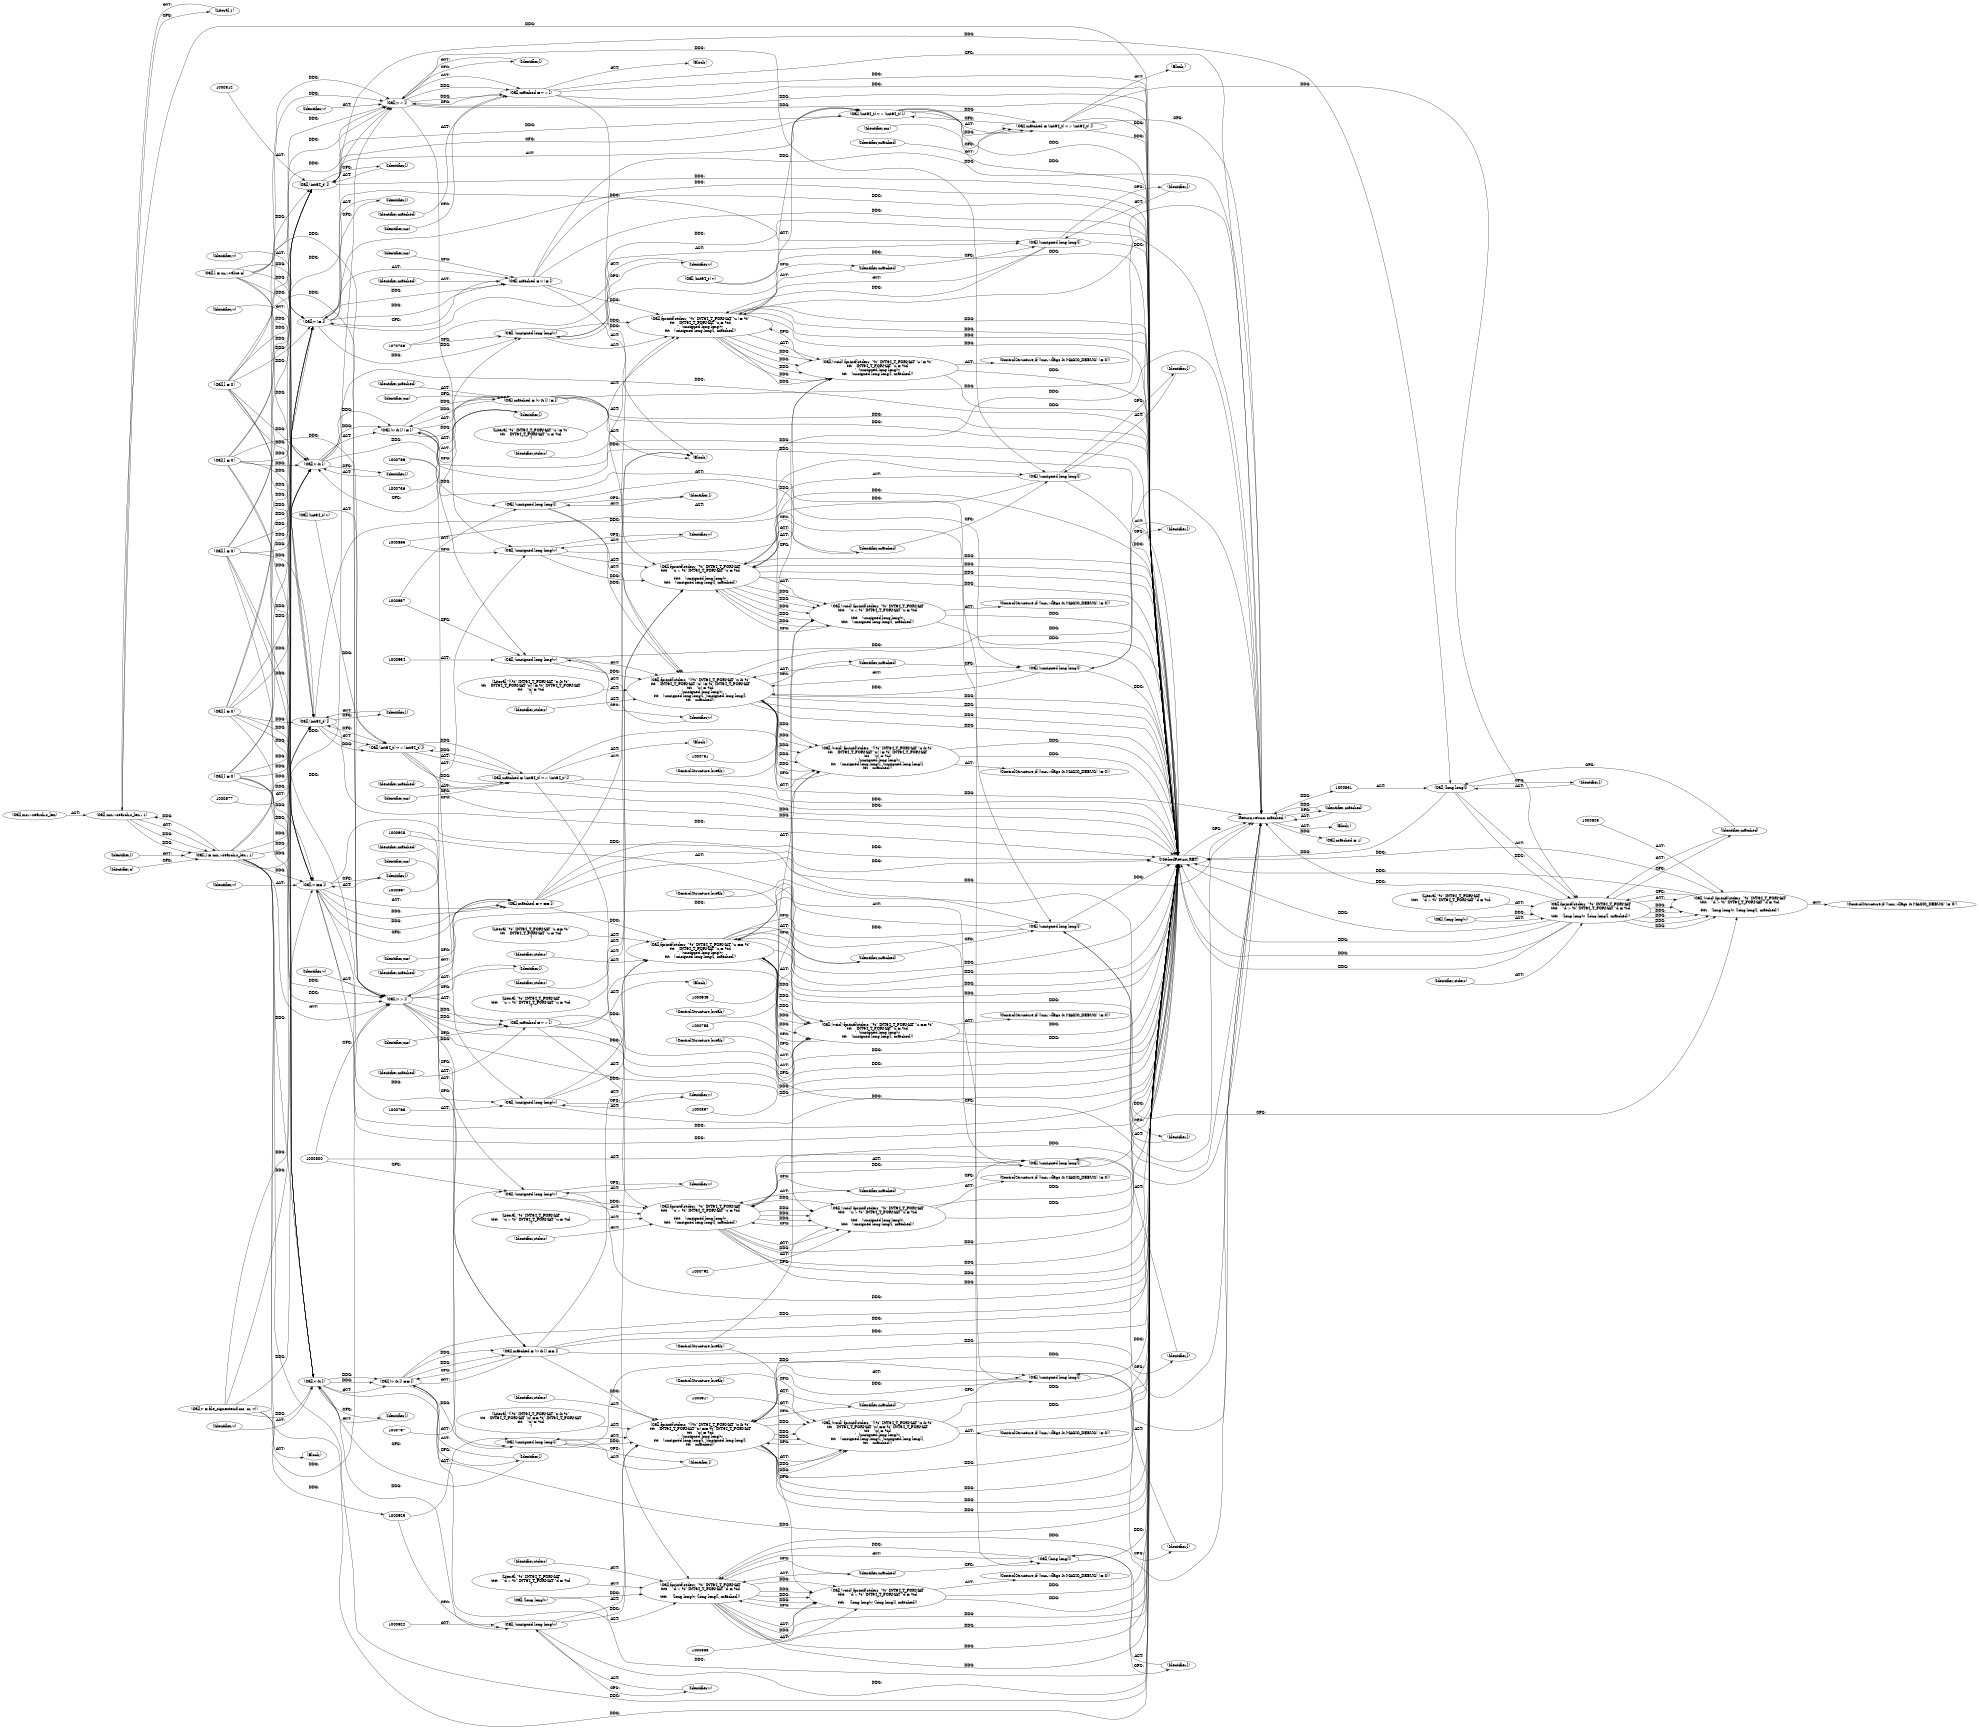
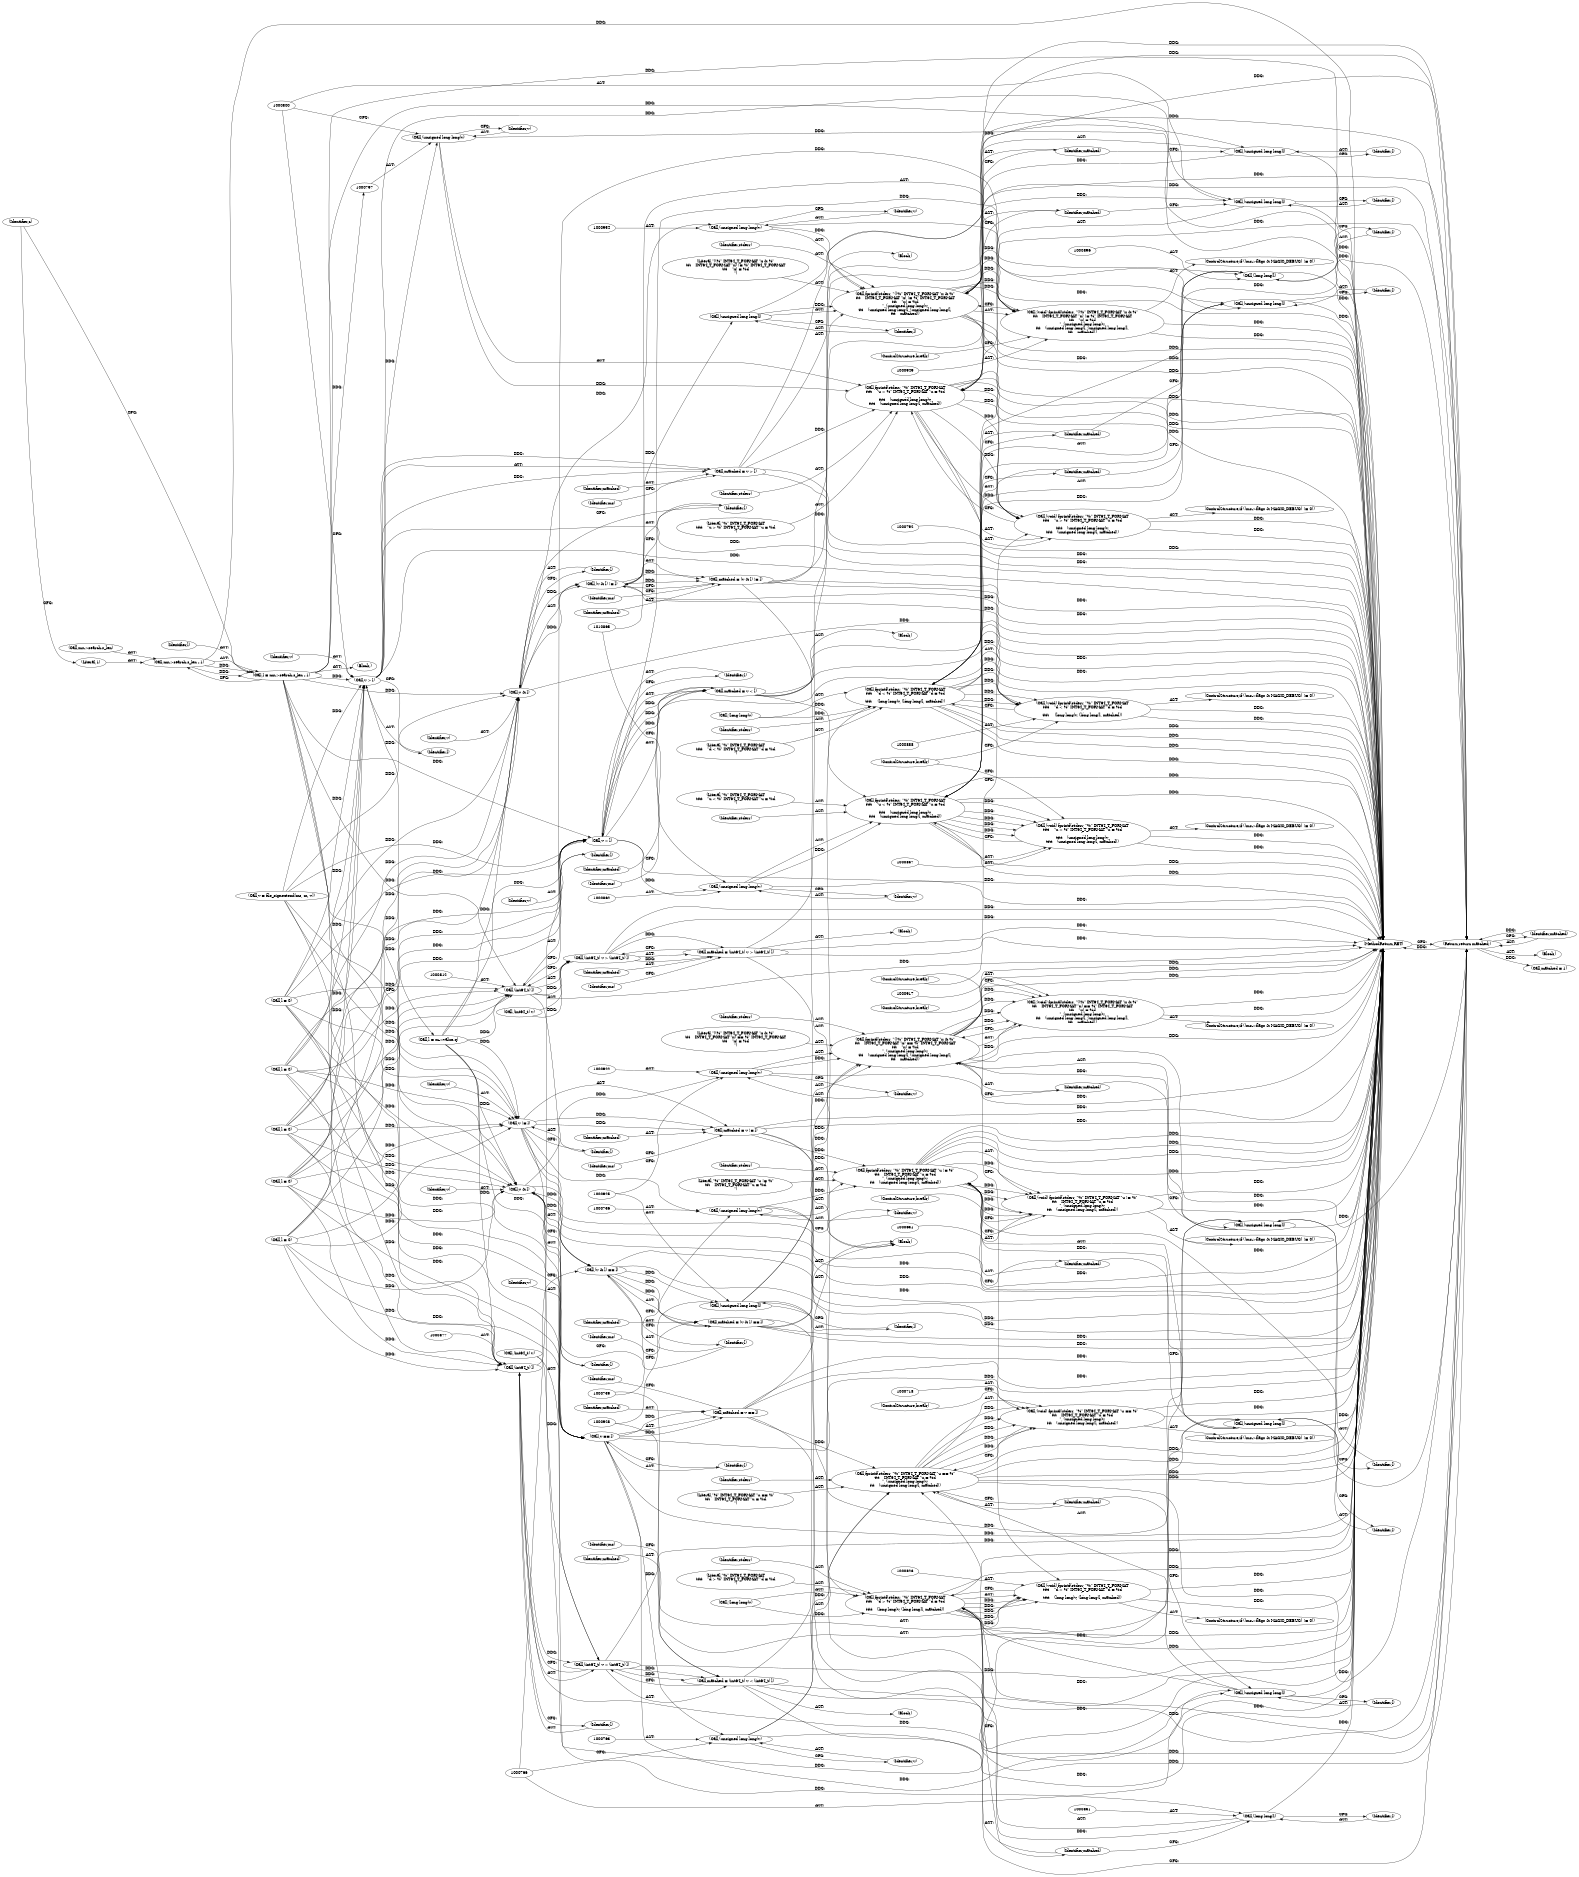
edge "(Call,matched = v < l)" -> "(Return,return matched;)": label "CFG: " -> "DDG: "
edge "(Call,matched = v < l)" -> "(Call,v < l)": label "CFG: " -> "DDG: "
edge "(Call,matched = (int64_t) v > (int64_t) l)" -> "(Return,return matched;)": label "CFG: " -> "DDG: "
node "1000896": added
edge "(Call,ms->search.s_len - 1)" -> "(Literal,1)": now "(Identifier,c)" -> "(Literal,1)"
edge "(Call,matched = v != l)" -> "(Call,v != l)": removed, label "CFG:"
node "1070739": label "1070739" -> "1000739"
edge "(Call,matched = (v & l) != l)" -> "(Call,(v & l) != l)": label "DDG: " -> "CFG: "
node "1000865": label "1000865" -> "1010865"
edge "(Call,l = m->value.q)" -> "(Call,v > l)": reversed
node "1000957": removed
edge "(Call,matched = (int64_t) v < (int64_t) l)" -> "(Call,(int64_t) v < (int64_t) l)": label "DDG: " -> "CFG: "
node "1000731": label "1000731" -> "1000631"
edge "(Call,matched = (int64_t) v < (int64_t) l)" -> "(Return,return matched;)": label "DDG: " -> "CFG: "
edge "(Return,return matched;)" -> "1000831": now "(Return,return matched;)" -> "(MethodReturn,RET)"
edge "(Call,l = ms->search.s_len - 1)" -> "(Call,ms->search.s_len - 1)": label "DDG: " -> "CFG: "
edge "(Call,l = ms->search.s_len - 1)" -> "(Call,v == l)": now "(Call,l = ms->search.s_len - 1)" -> "1000797"
node "1000867": label "1000867" -> "1000862"
edge "(Call,matched = v == l)" -> "(Call,v == l)": removed, label "CFG:"
edge "(Call,l = ms->search.s_len - 1)" -> "(Call,v > l)": label "AST: " -> "DDG: "
node "1000758": label "1000758" -> "1000718"
edge "(Call,matched = v > l)" -> "(Return,return matched;)": label "CFG: " -> "DDG: "
edge "(Call,v = file_signextend(ms, m, v))" -> "(Call,v != l)": label "DDG: " -> "CFG: "
edge "(Call,matched = (v & l) == l)" -> "(Call,(v & l) == l)": now "1000766" -> "(Call,(v & l) == l)"
edge "(Call,v = file_signextend(ms, m, v))" -> "1000925": now "(Call,v = file_signextend(ms, m, v))" -> "(Call,v < l)"
